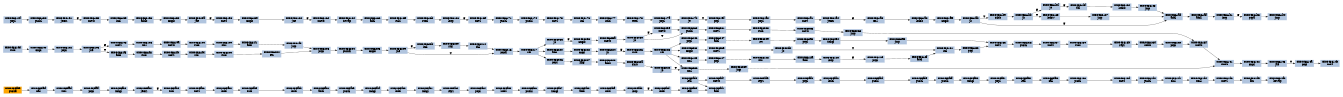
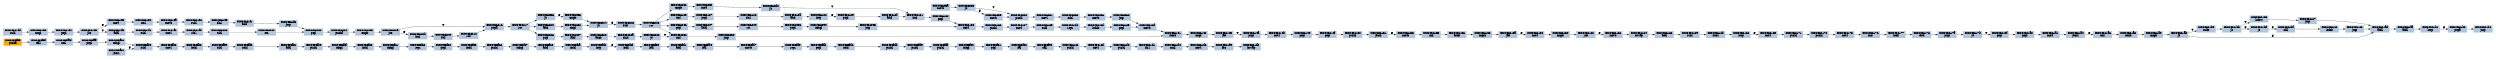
node "0x0043614e popl": added
edge "0x00436058 cmpb" -> "0x0043605a movb": now "0x00436058 cmpb" -> "0x00436224 jb"
edge "0x00435fd4 leal" -> "0x00435fd1 addl": reversed
edge "0x00435fb0 xchgl" -> "0x00435fb2 jecxz": now "0x00435fb0 xchgl" -> "0x00435fb4 subl"
